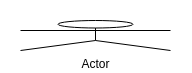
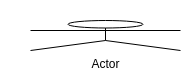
node "Actor": moved (96, 36) -> (106, 36)
